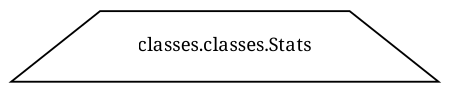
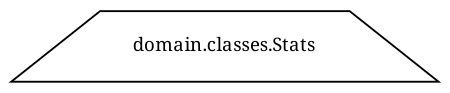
node "classes.classes.Stats": label "classes.classes.Stats" -> "domain.classes.Stats"
